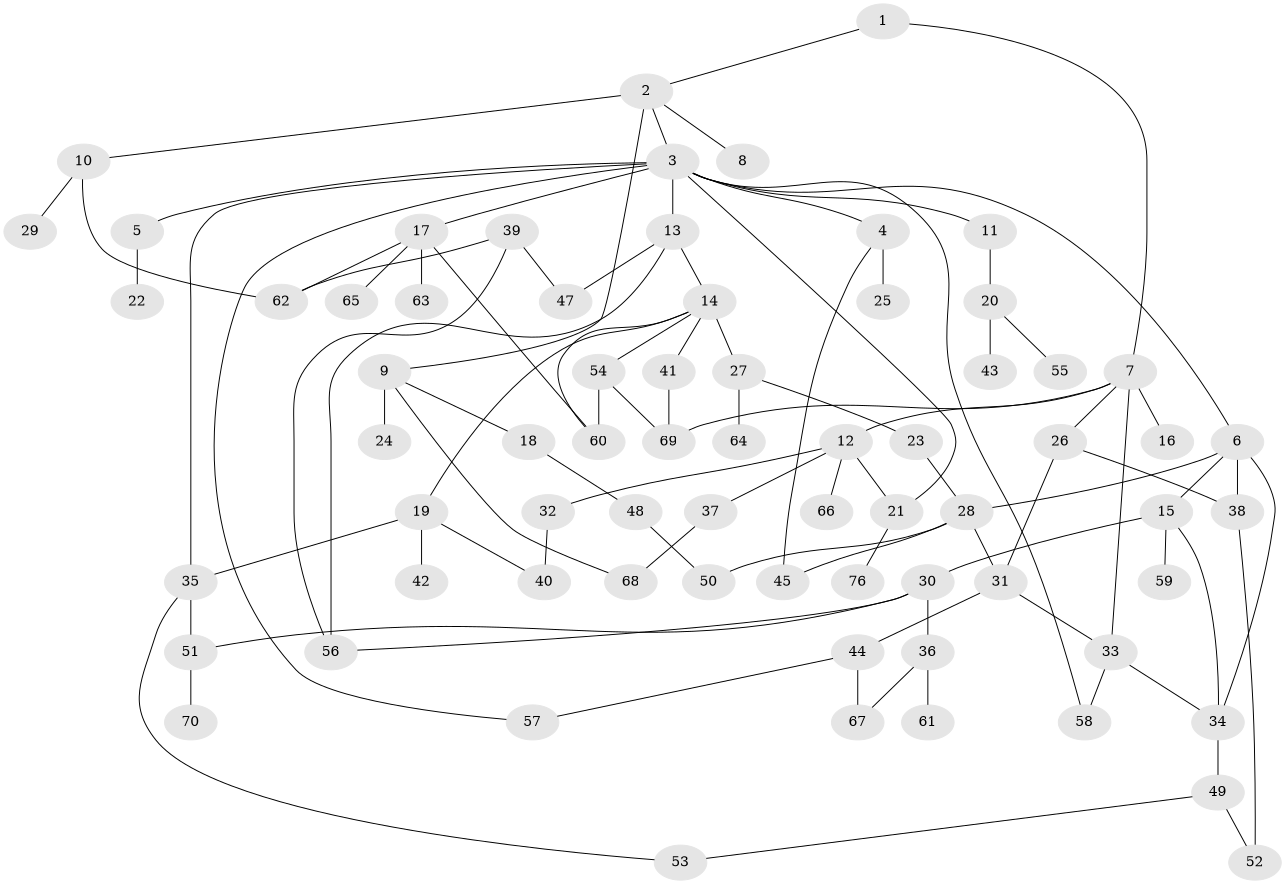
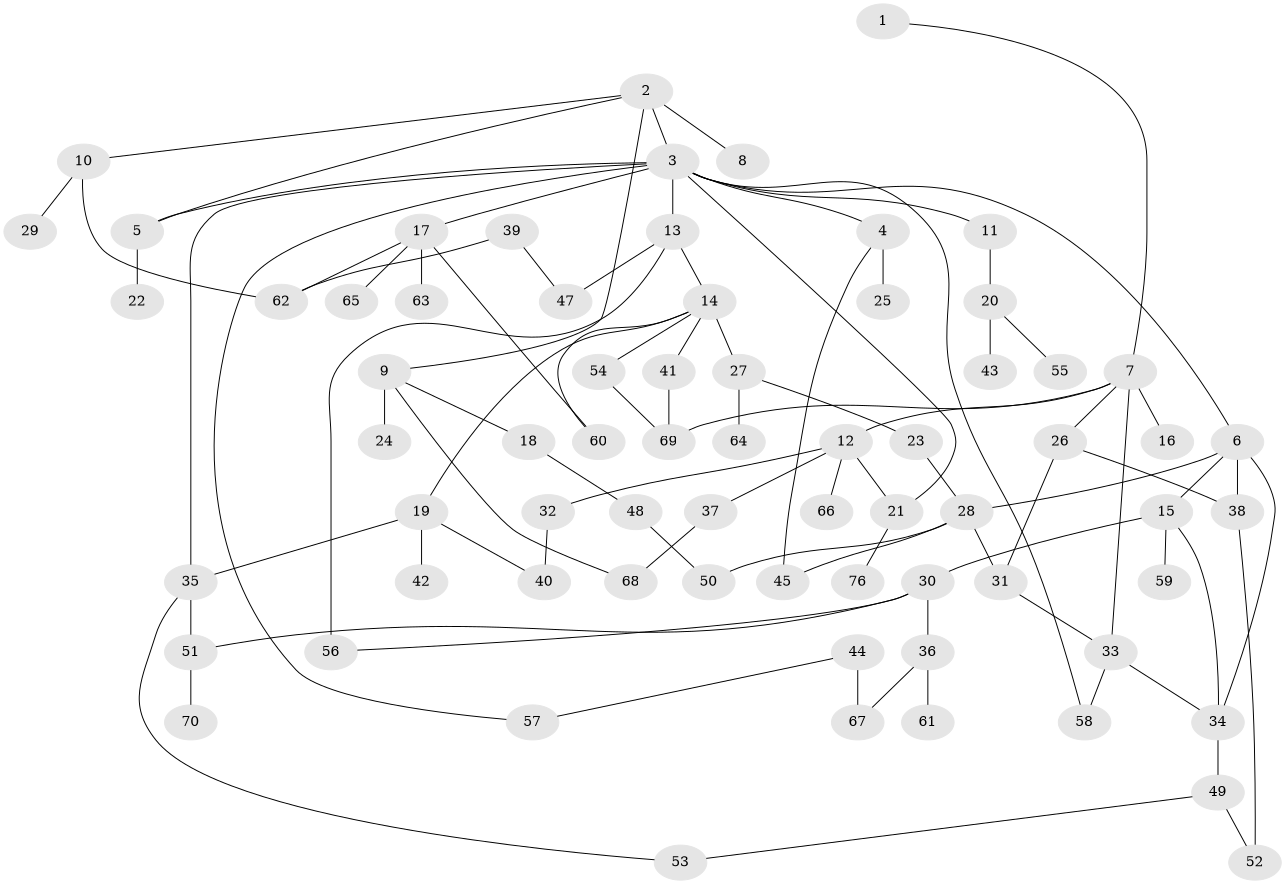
edge "1" -- "2": now "5" -- "2"
edge "39" -- "56": removed
edge "54" -- "60": removed
edge "31" -- "44": removed
